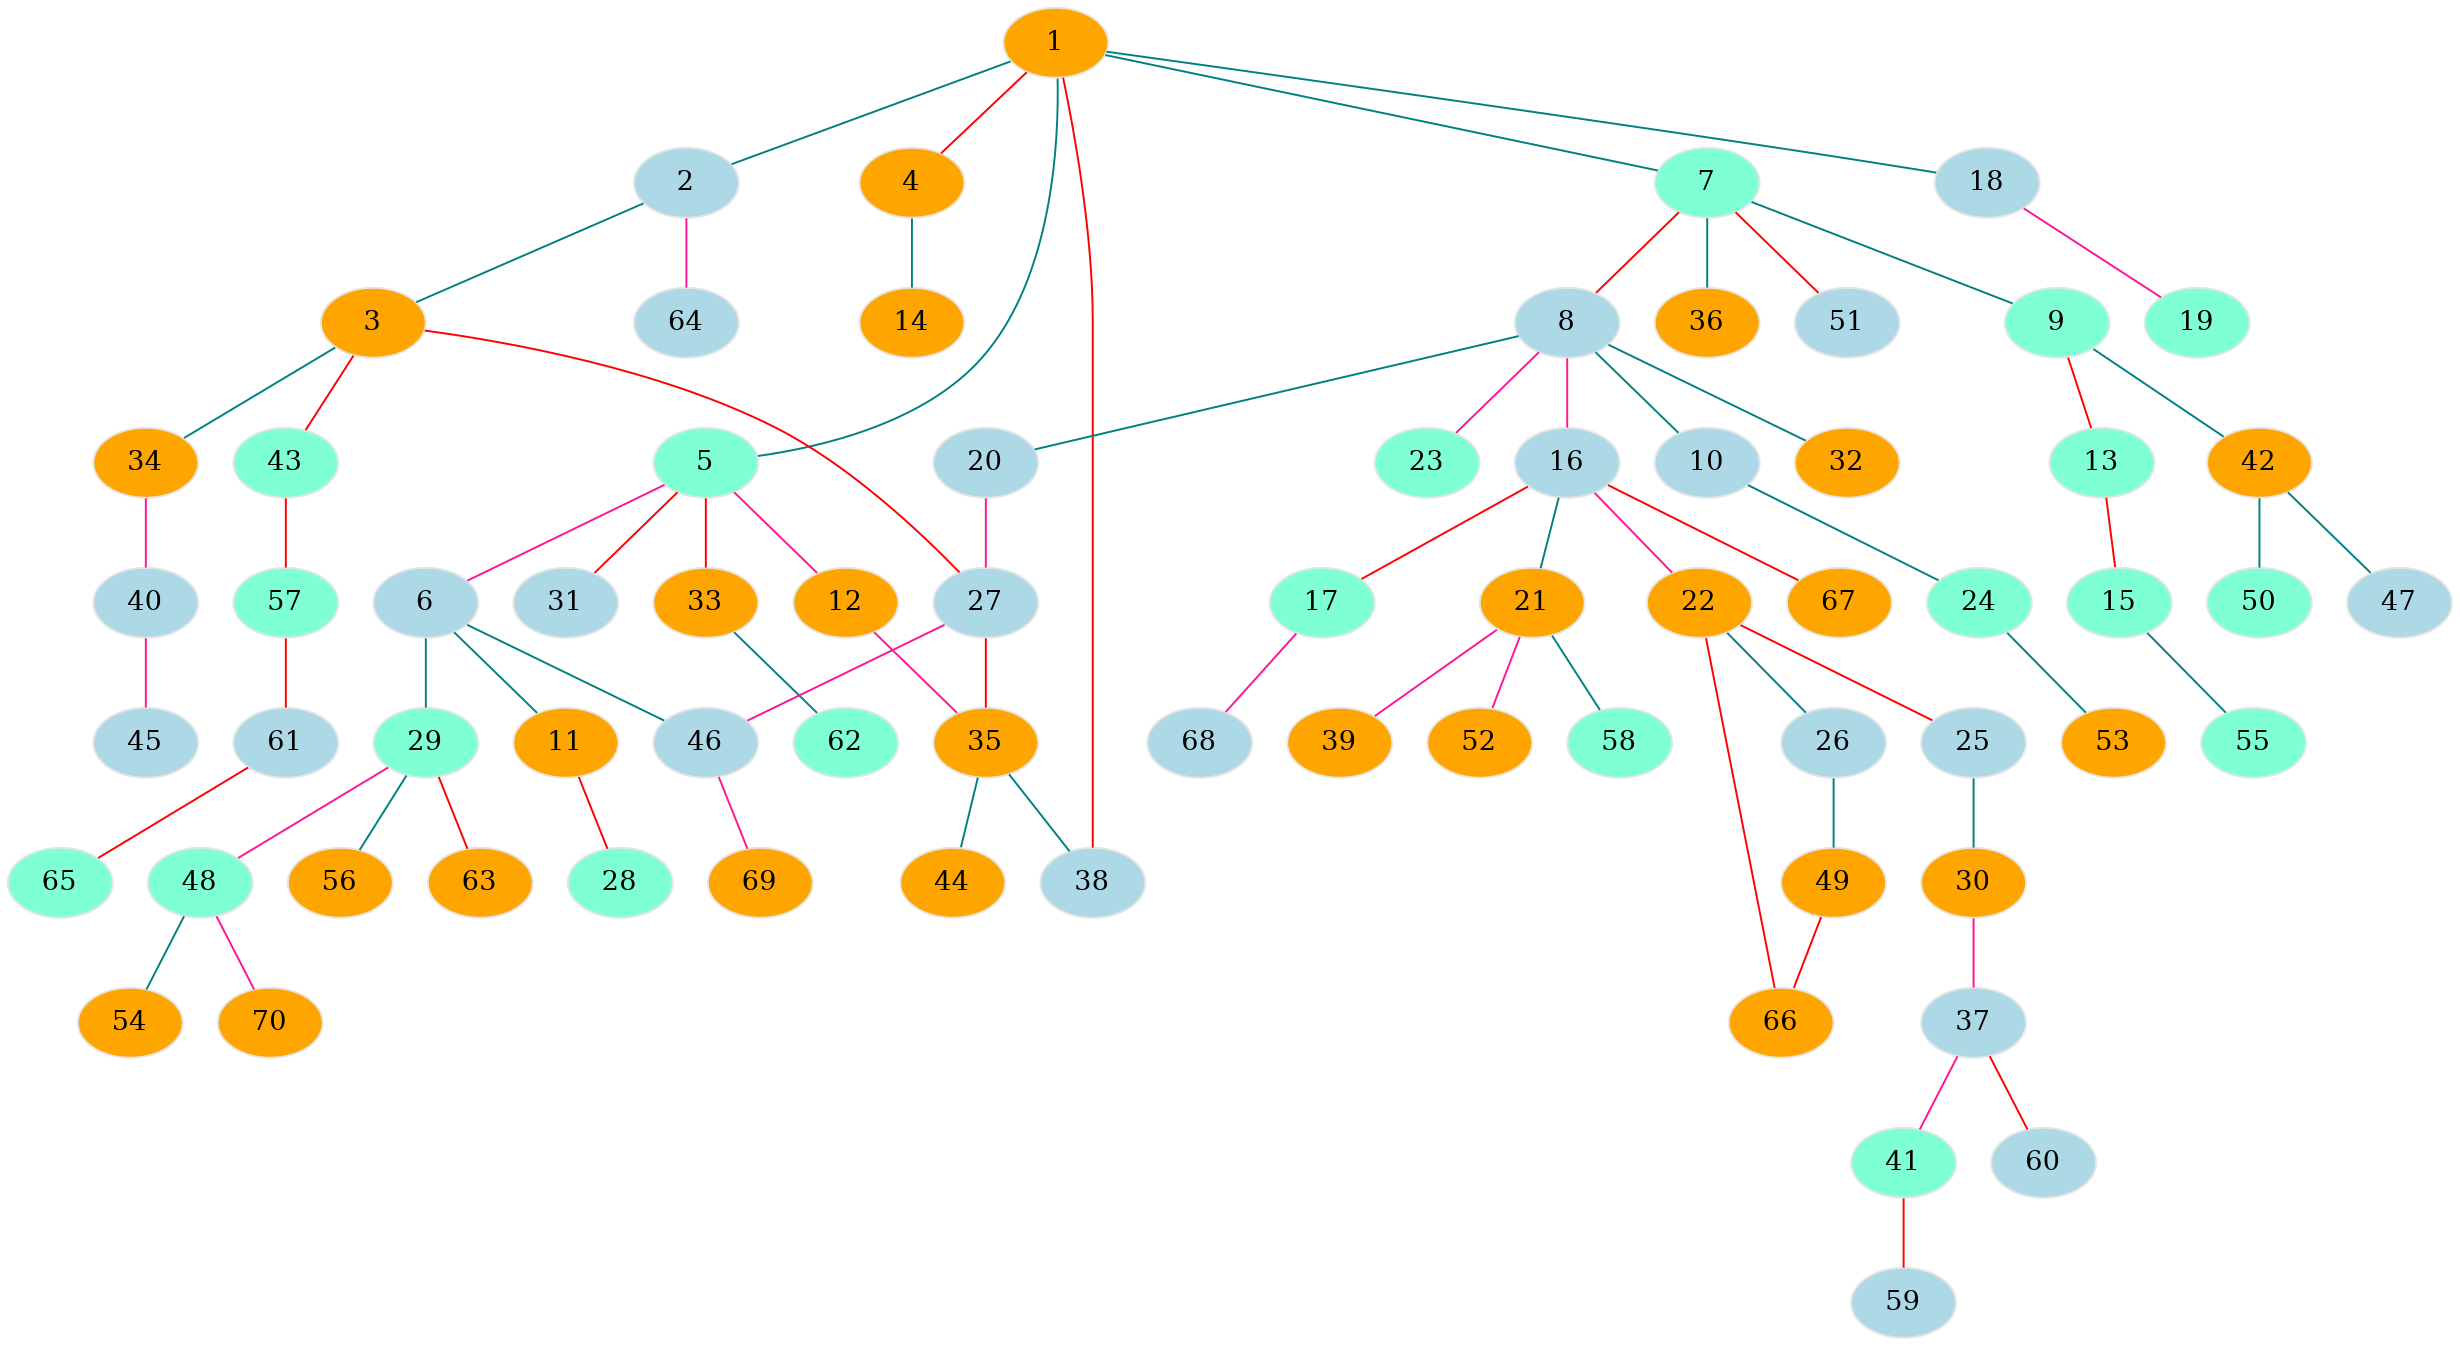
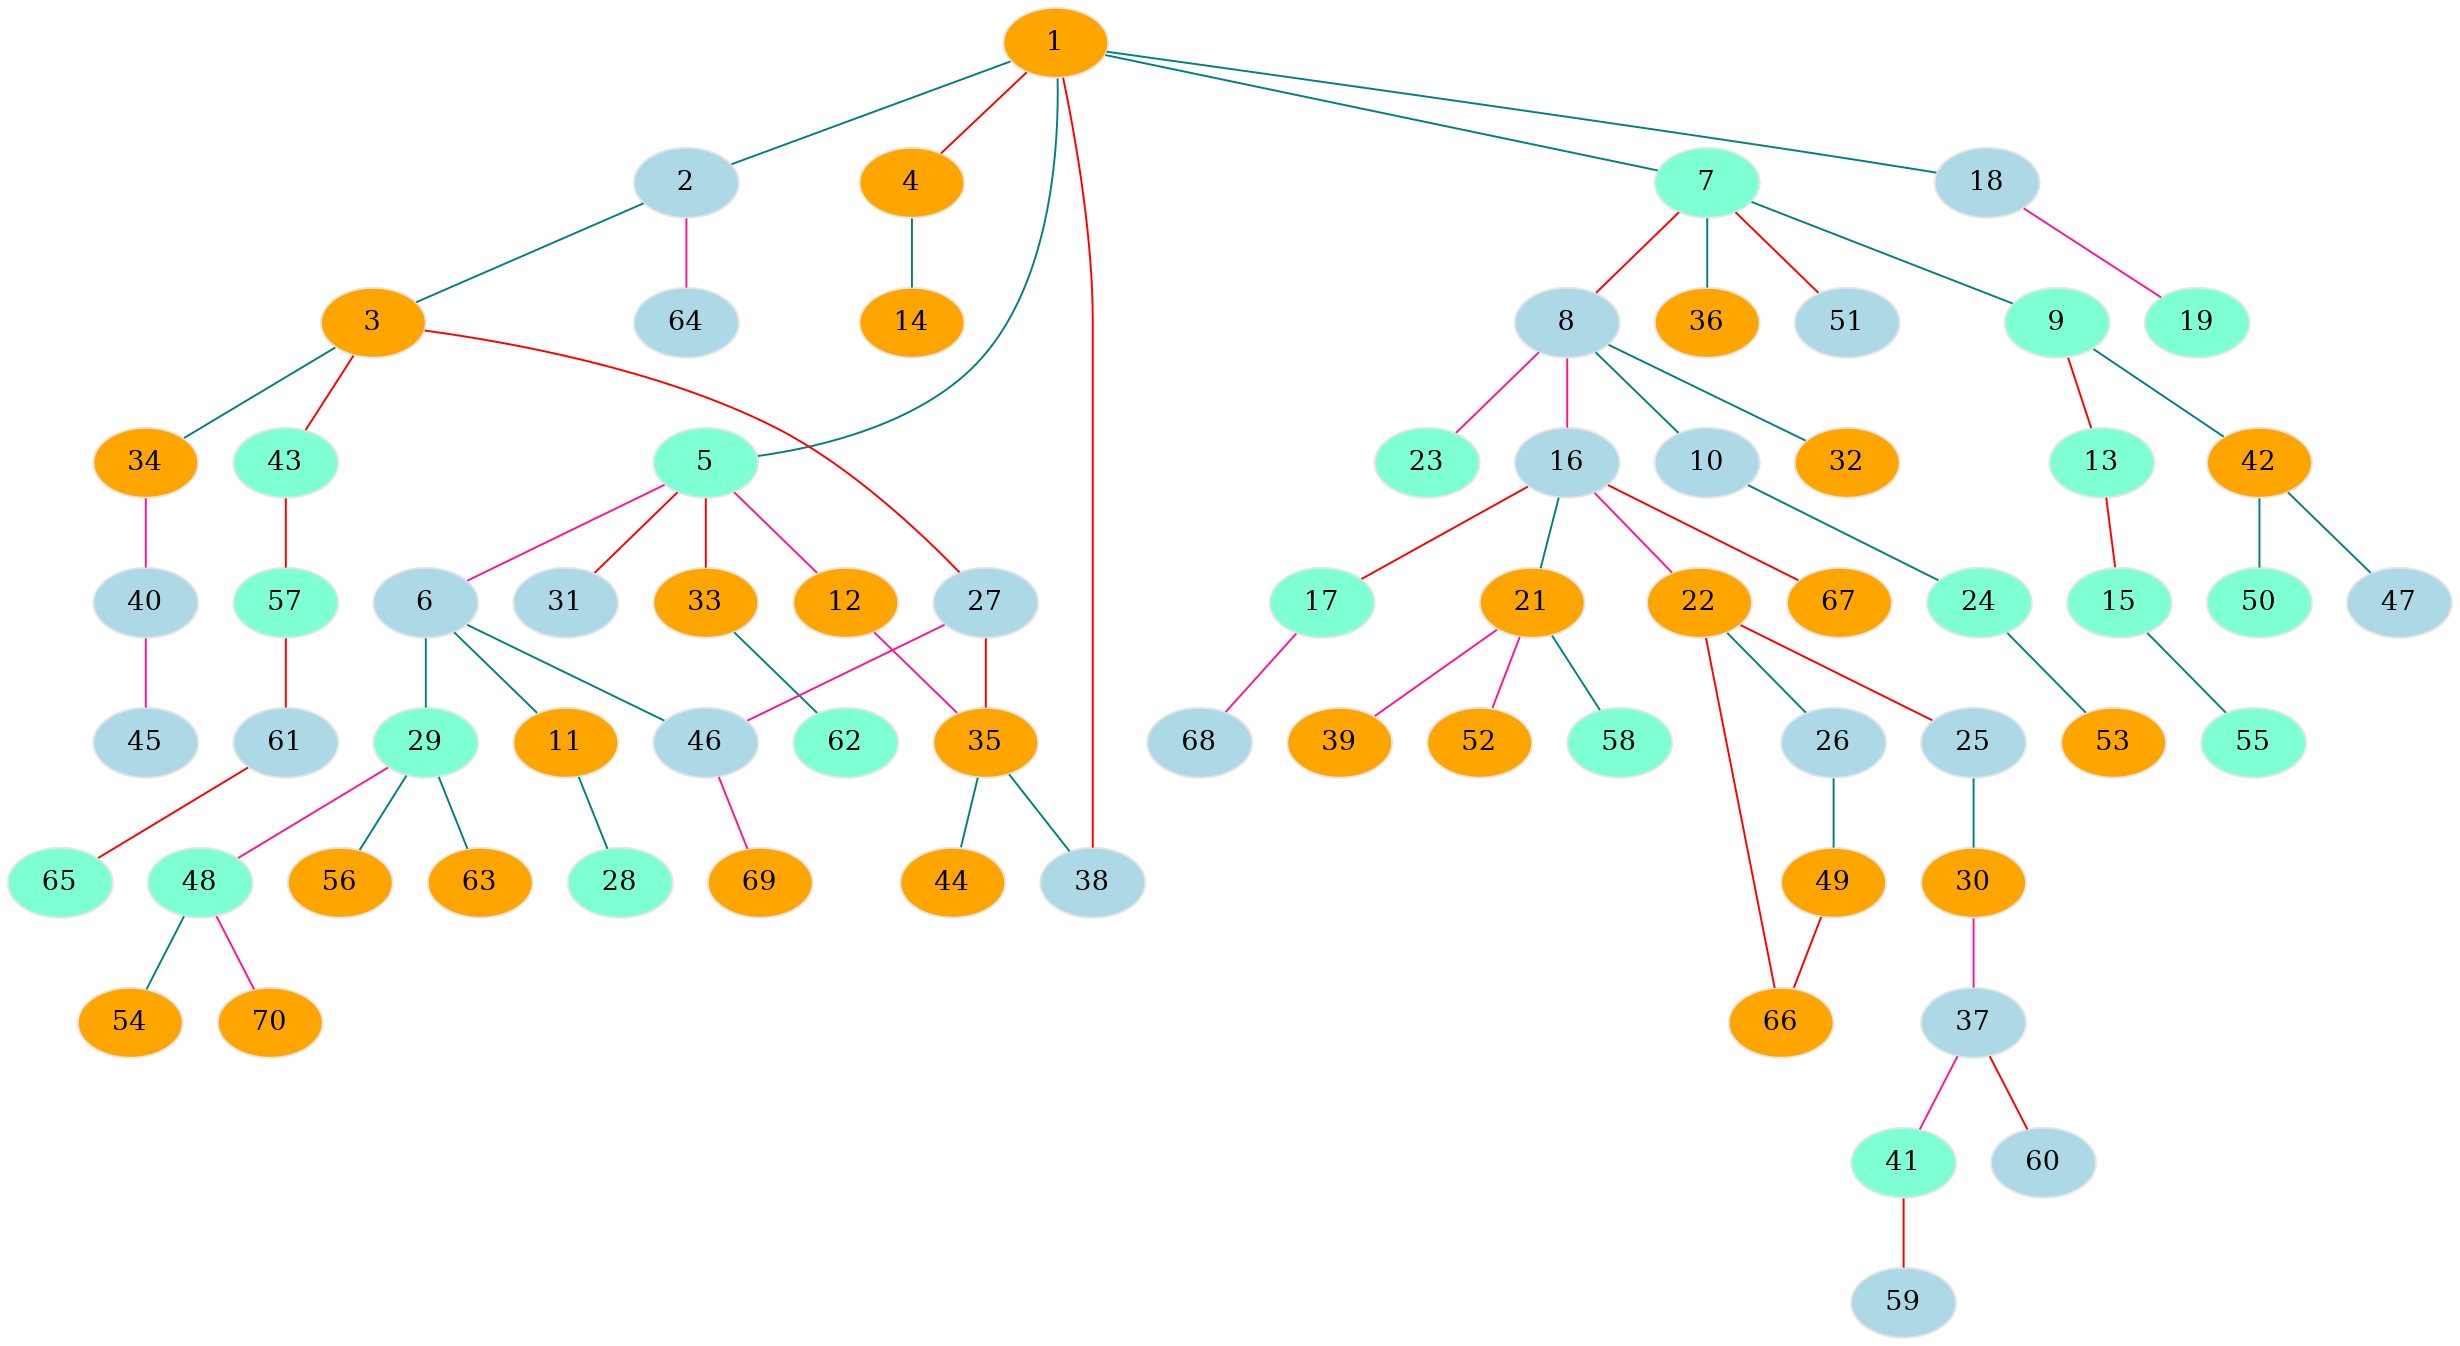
node "20": removed
edge "29" -- "63": color red -> teal
edge "11" -- "28": color red -> teal
